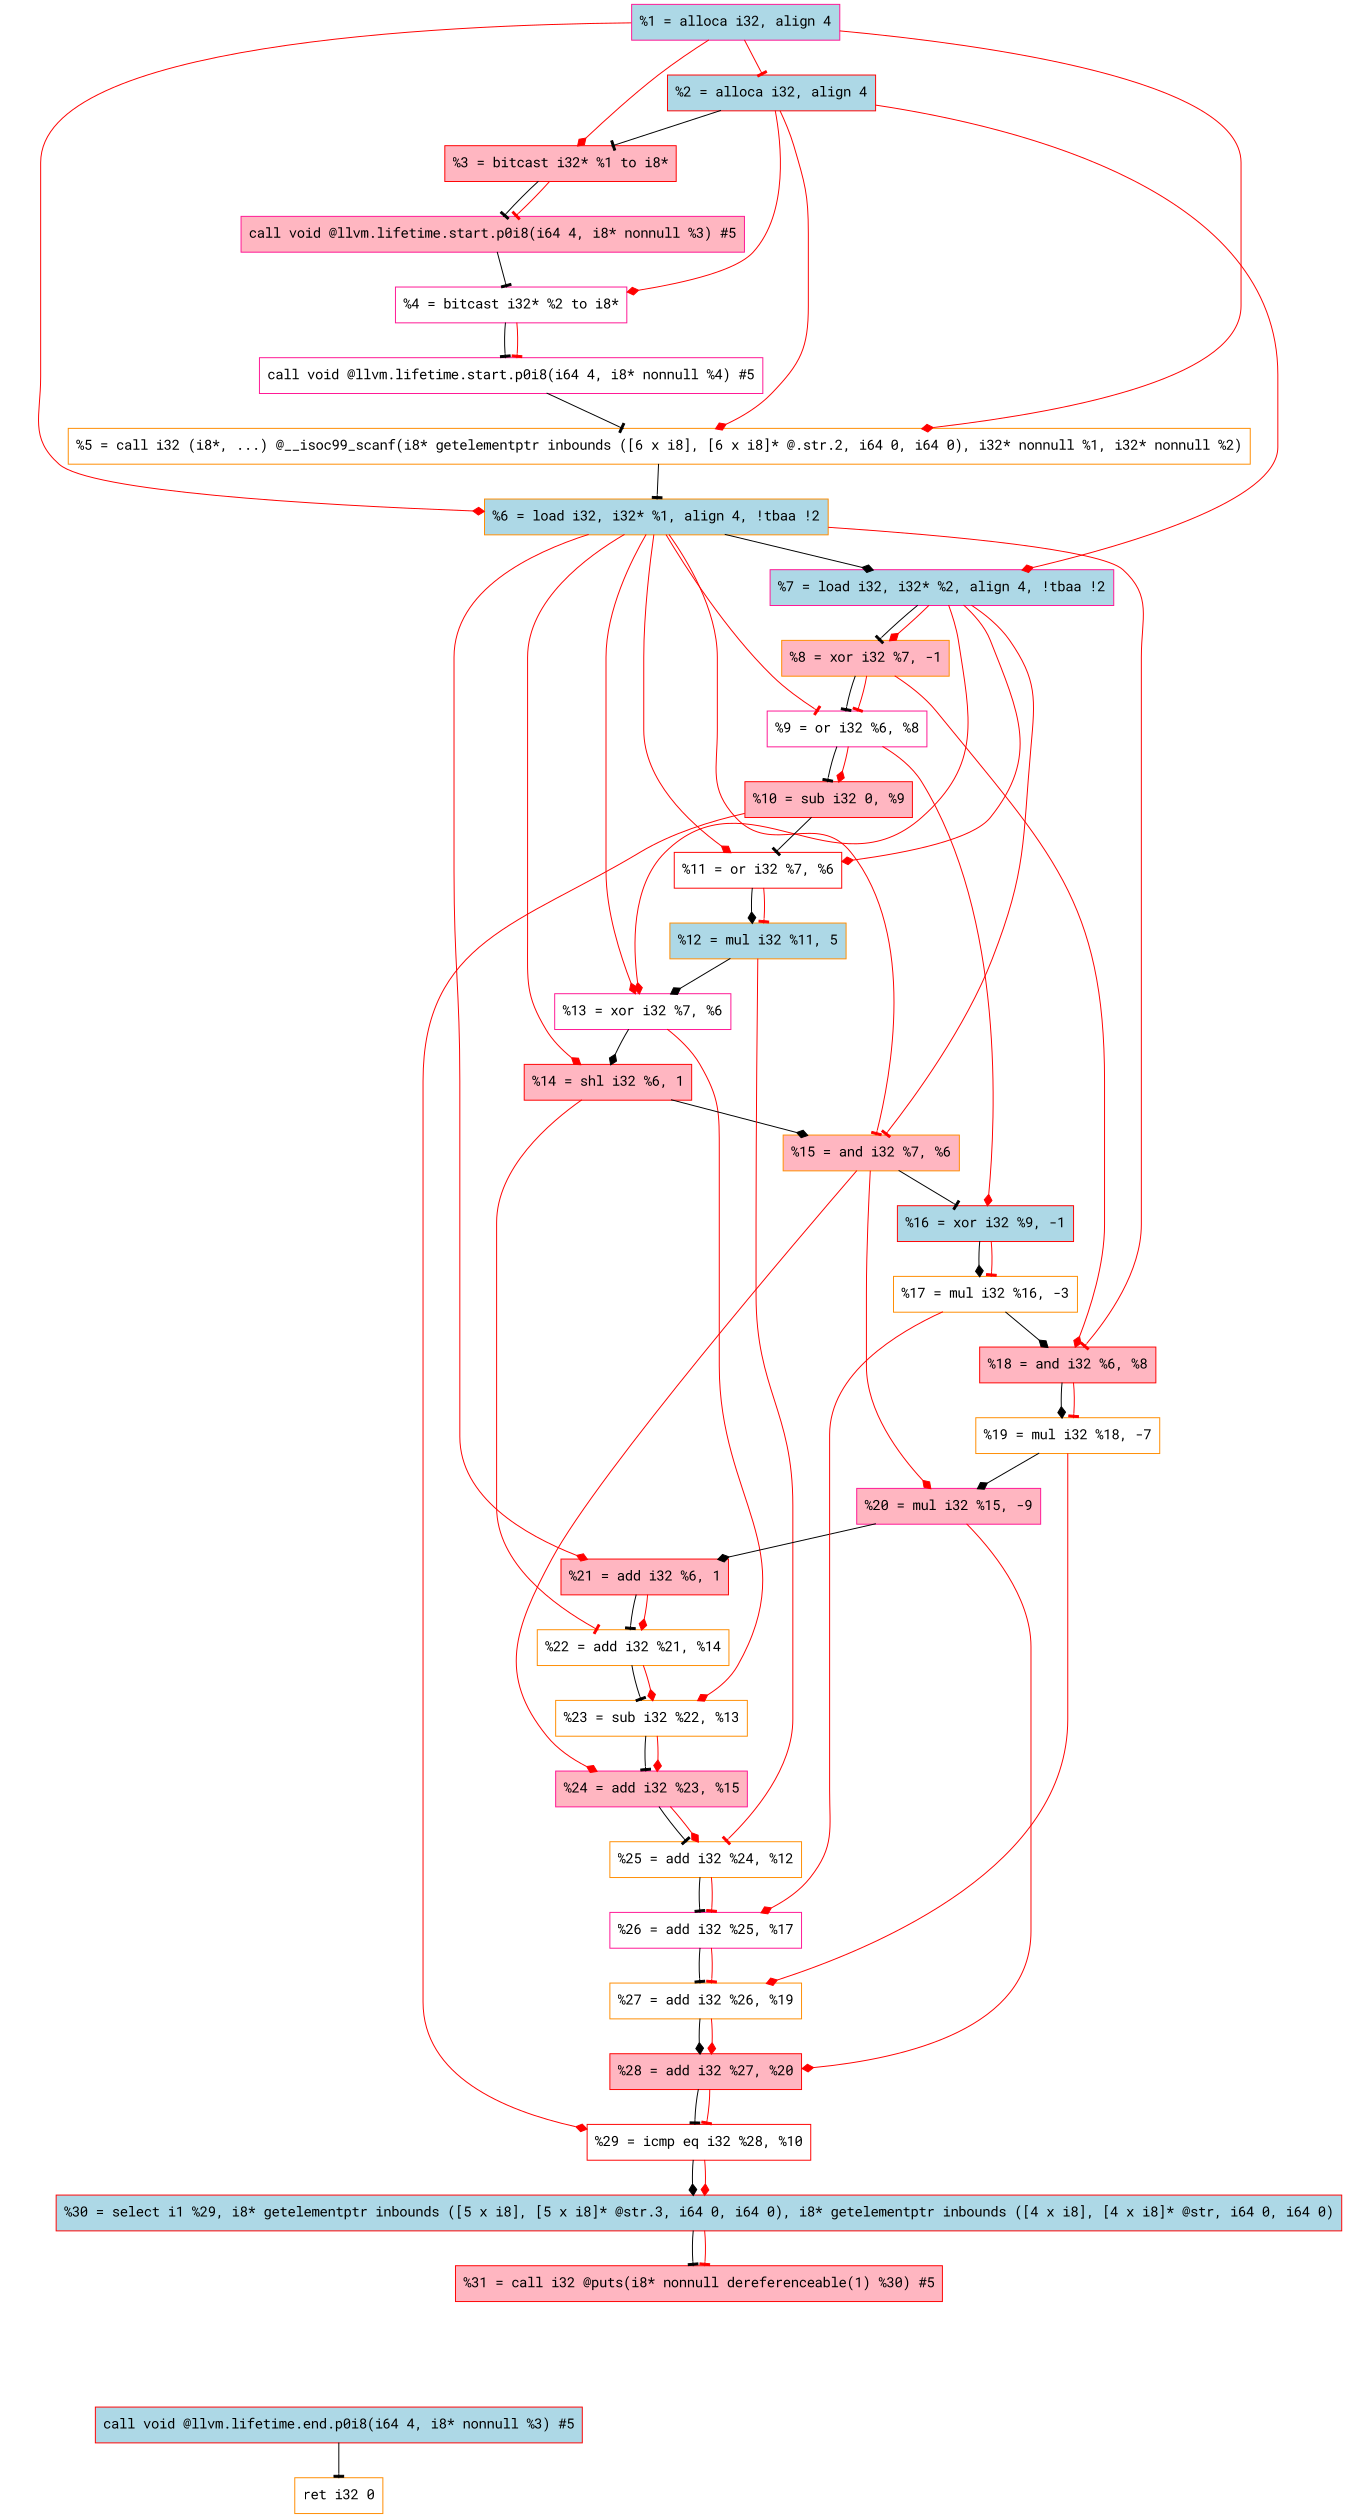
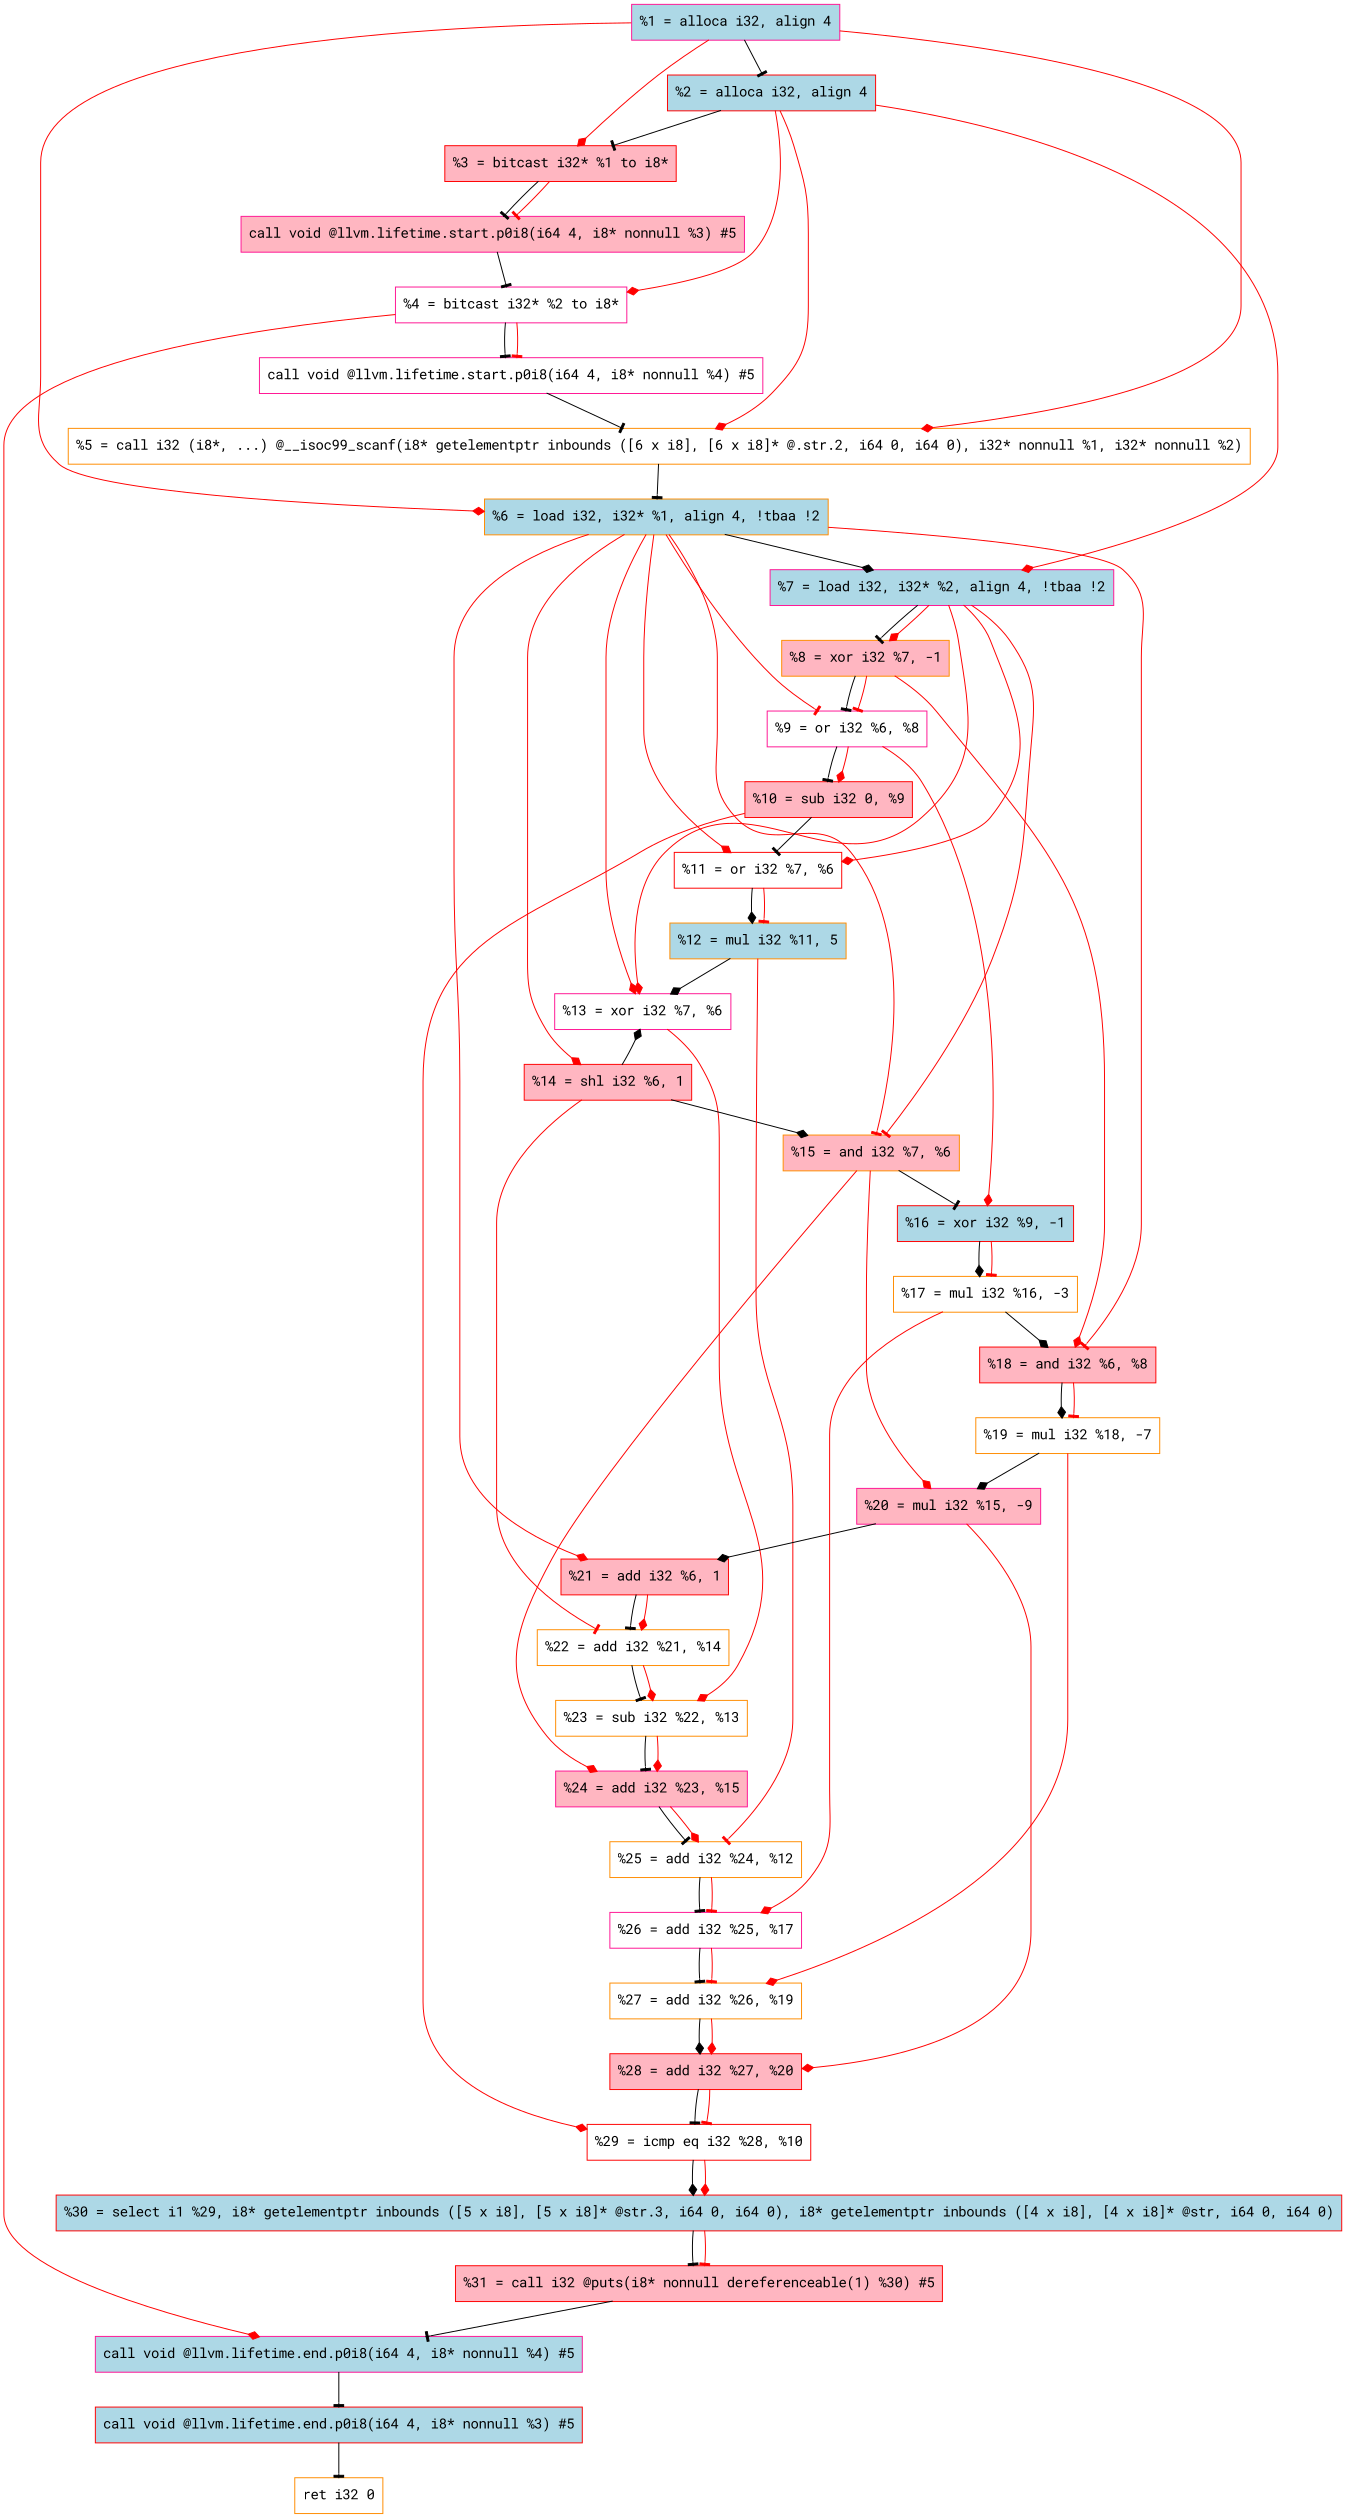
edge "%1 = alloca i32, align 4" -> "%2 = alloca i32, align 4": color red -> black
edge "%13 = xor i32 %7, %6" -> "%14 = shl i32 %6, 1": reversed
node "call void @llvm.lifetime.end.p0i8(i64 4, i8* nonnull %4) #5": added
